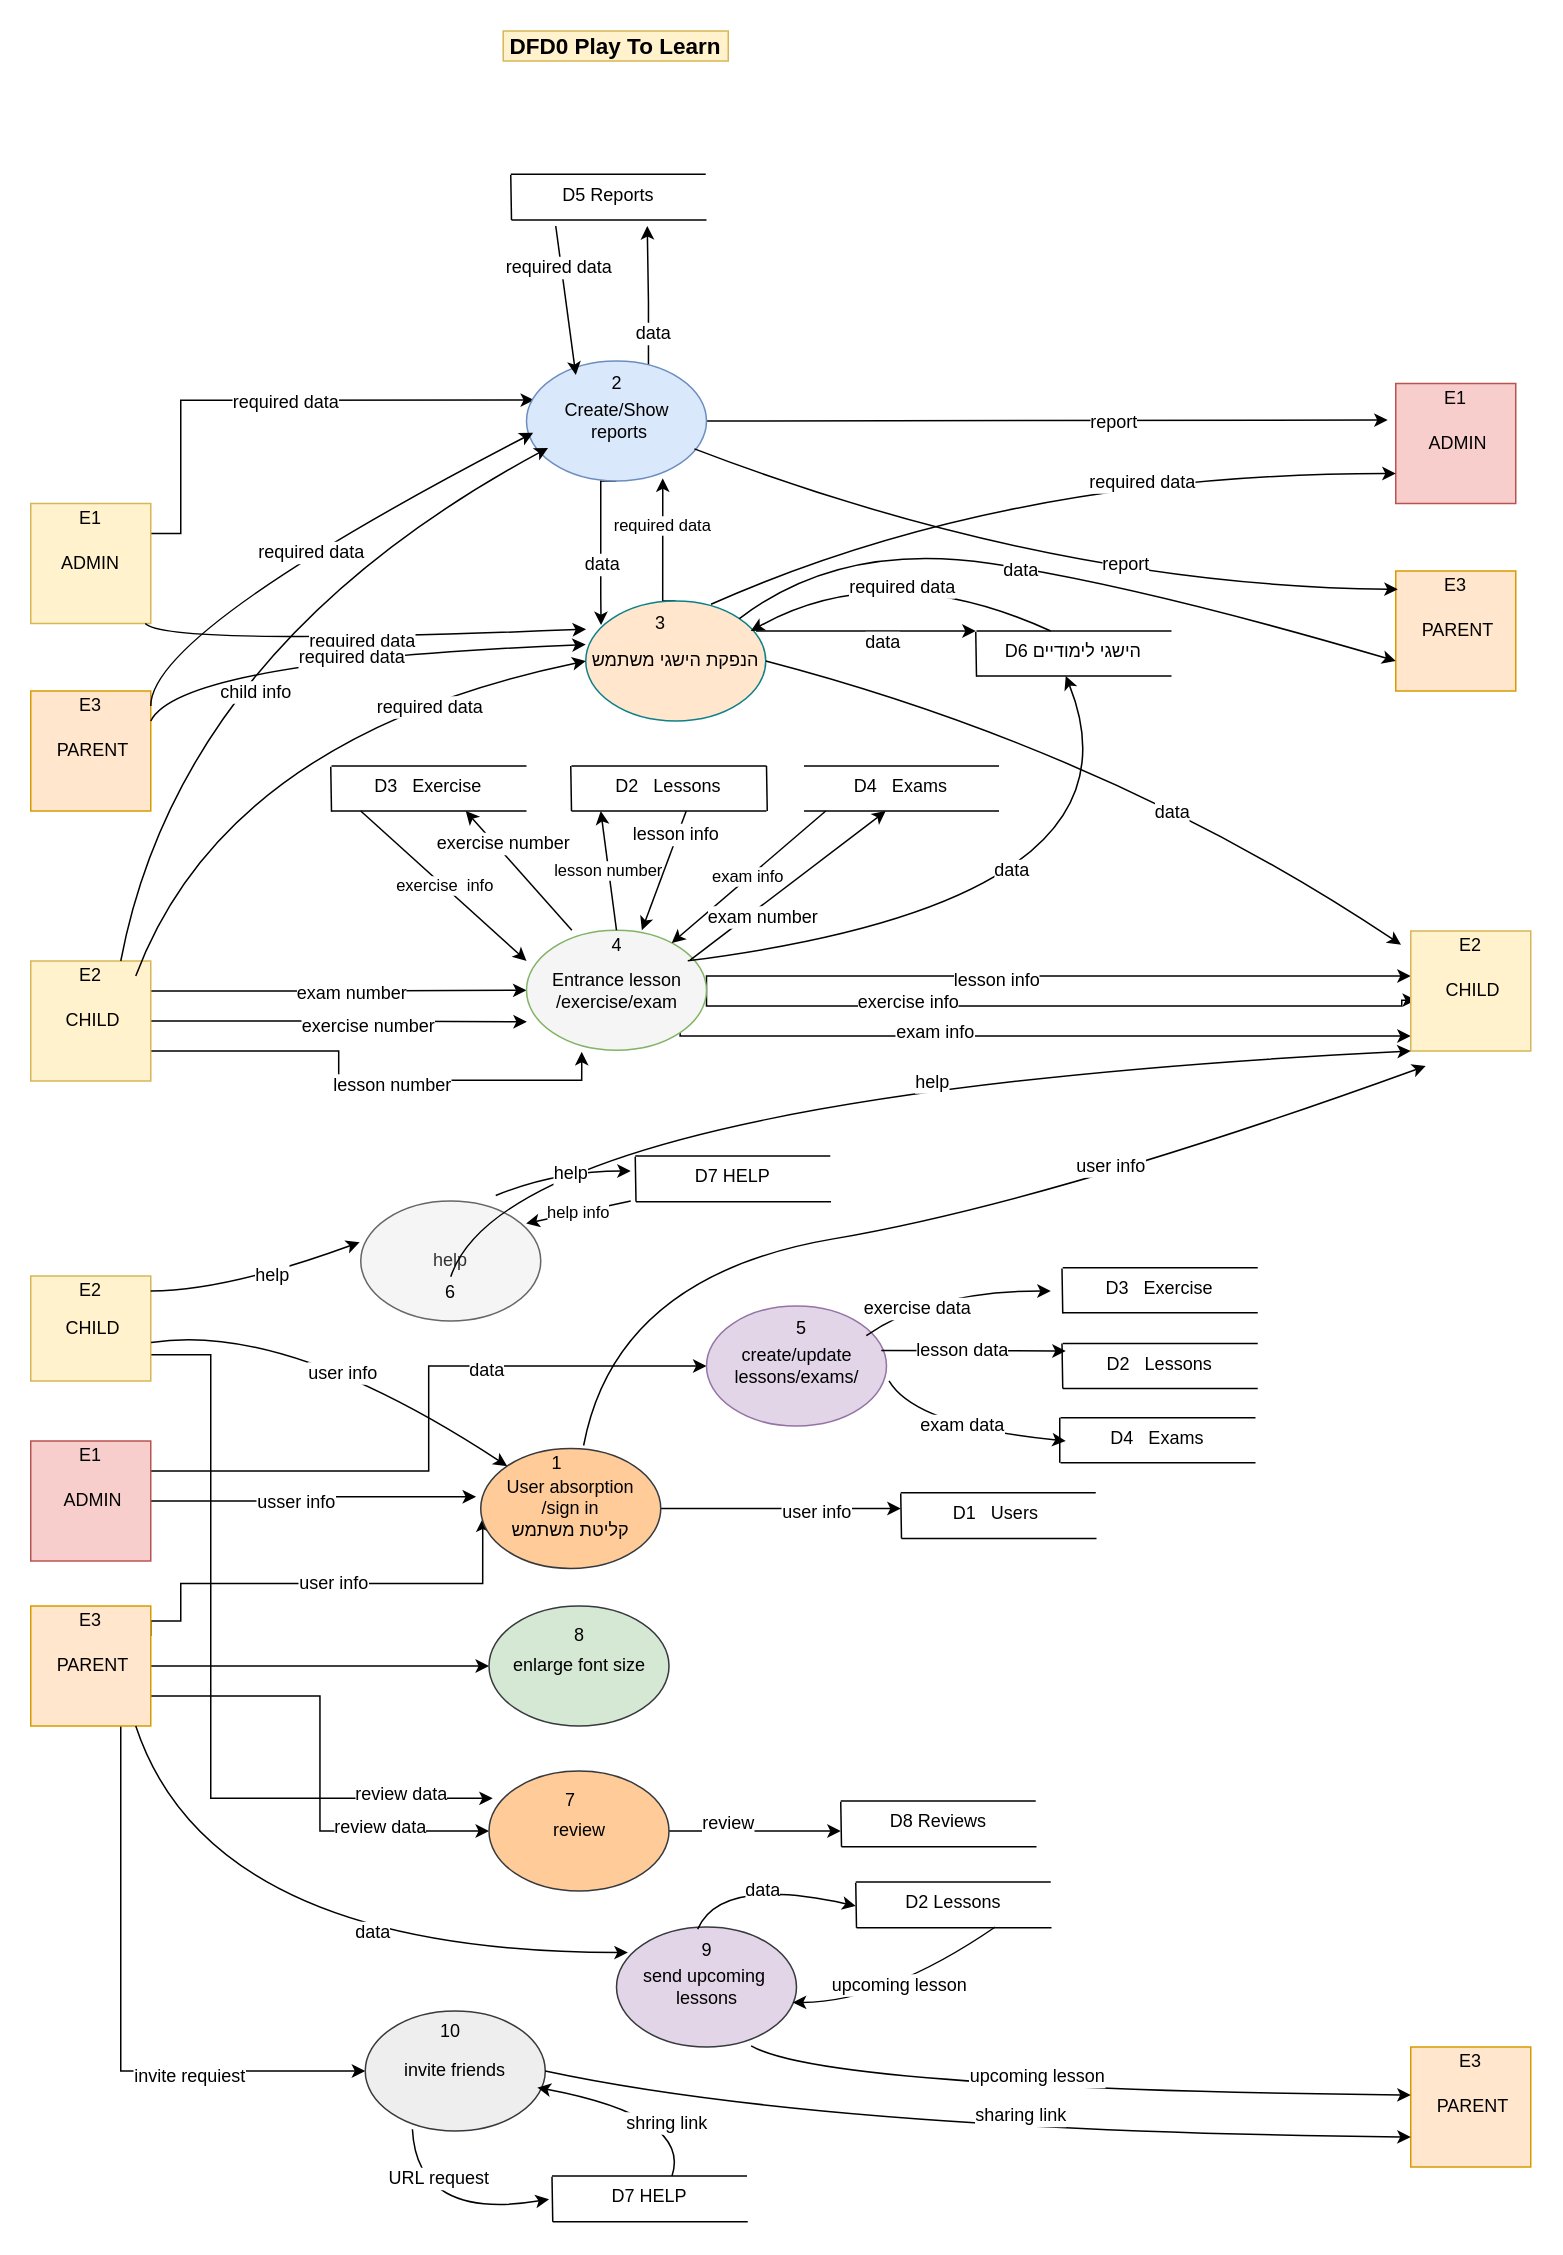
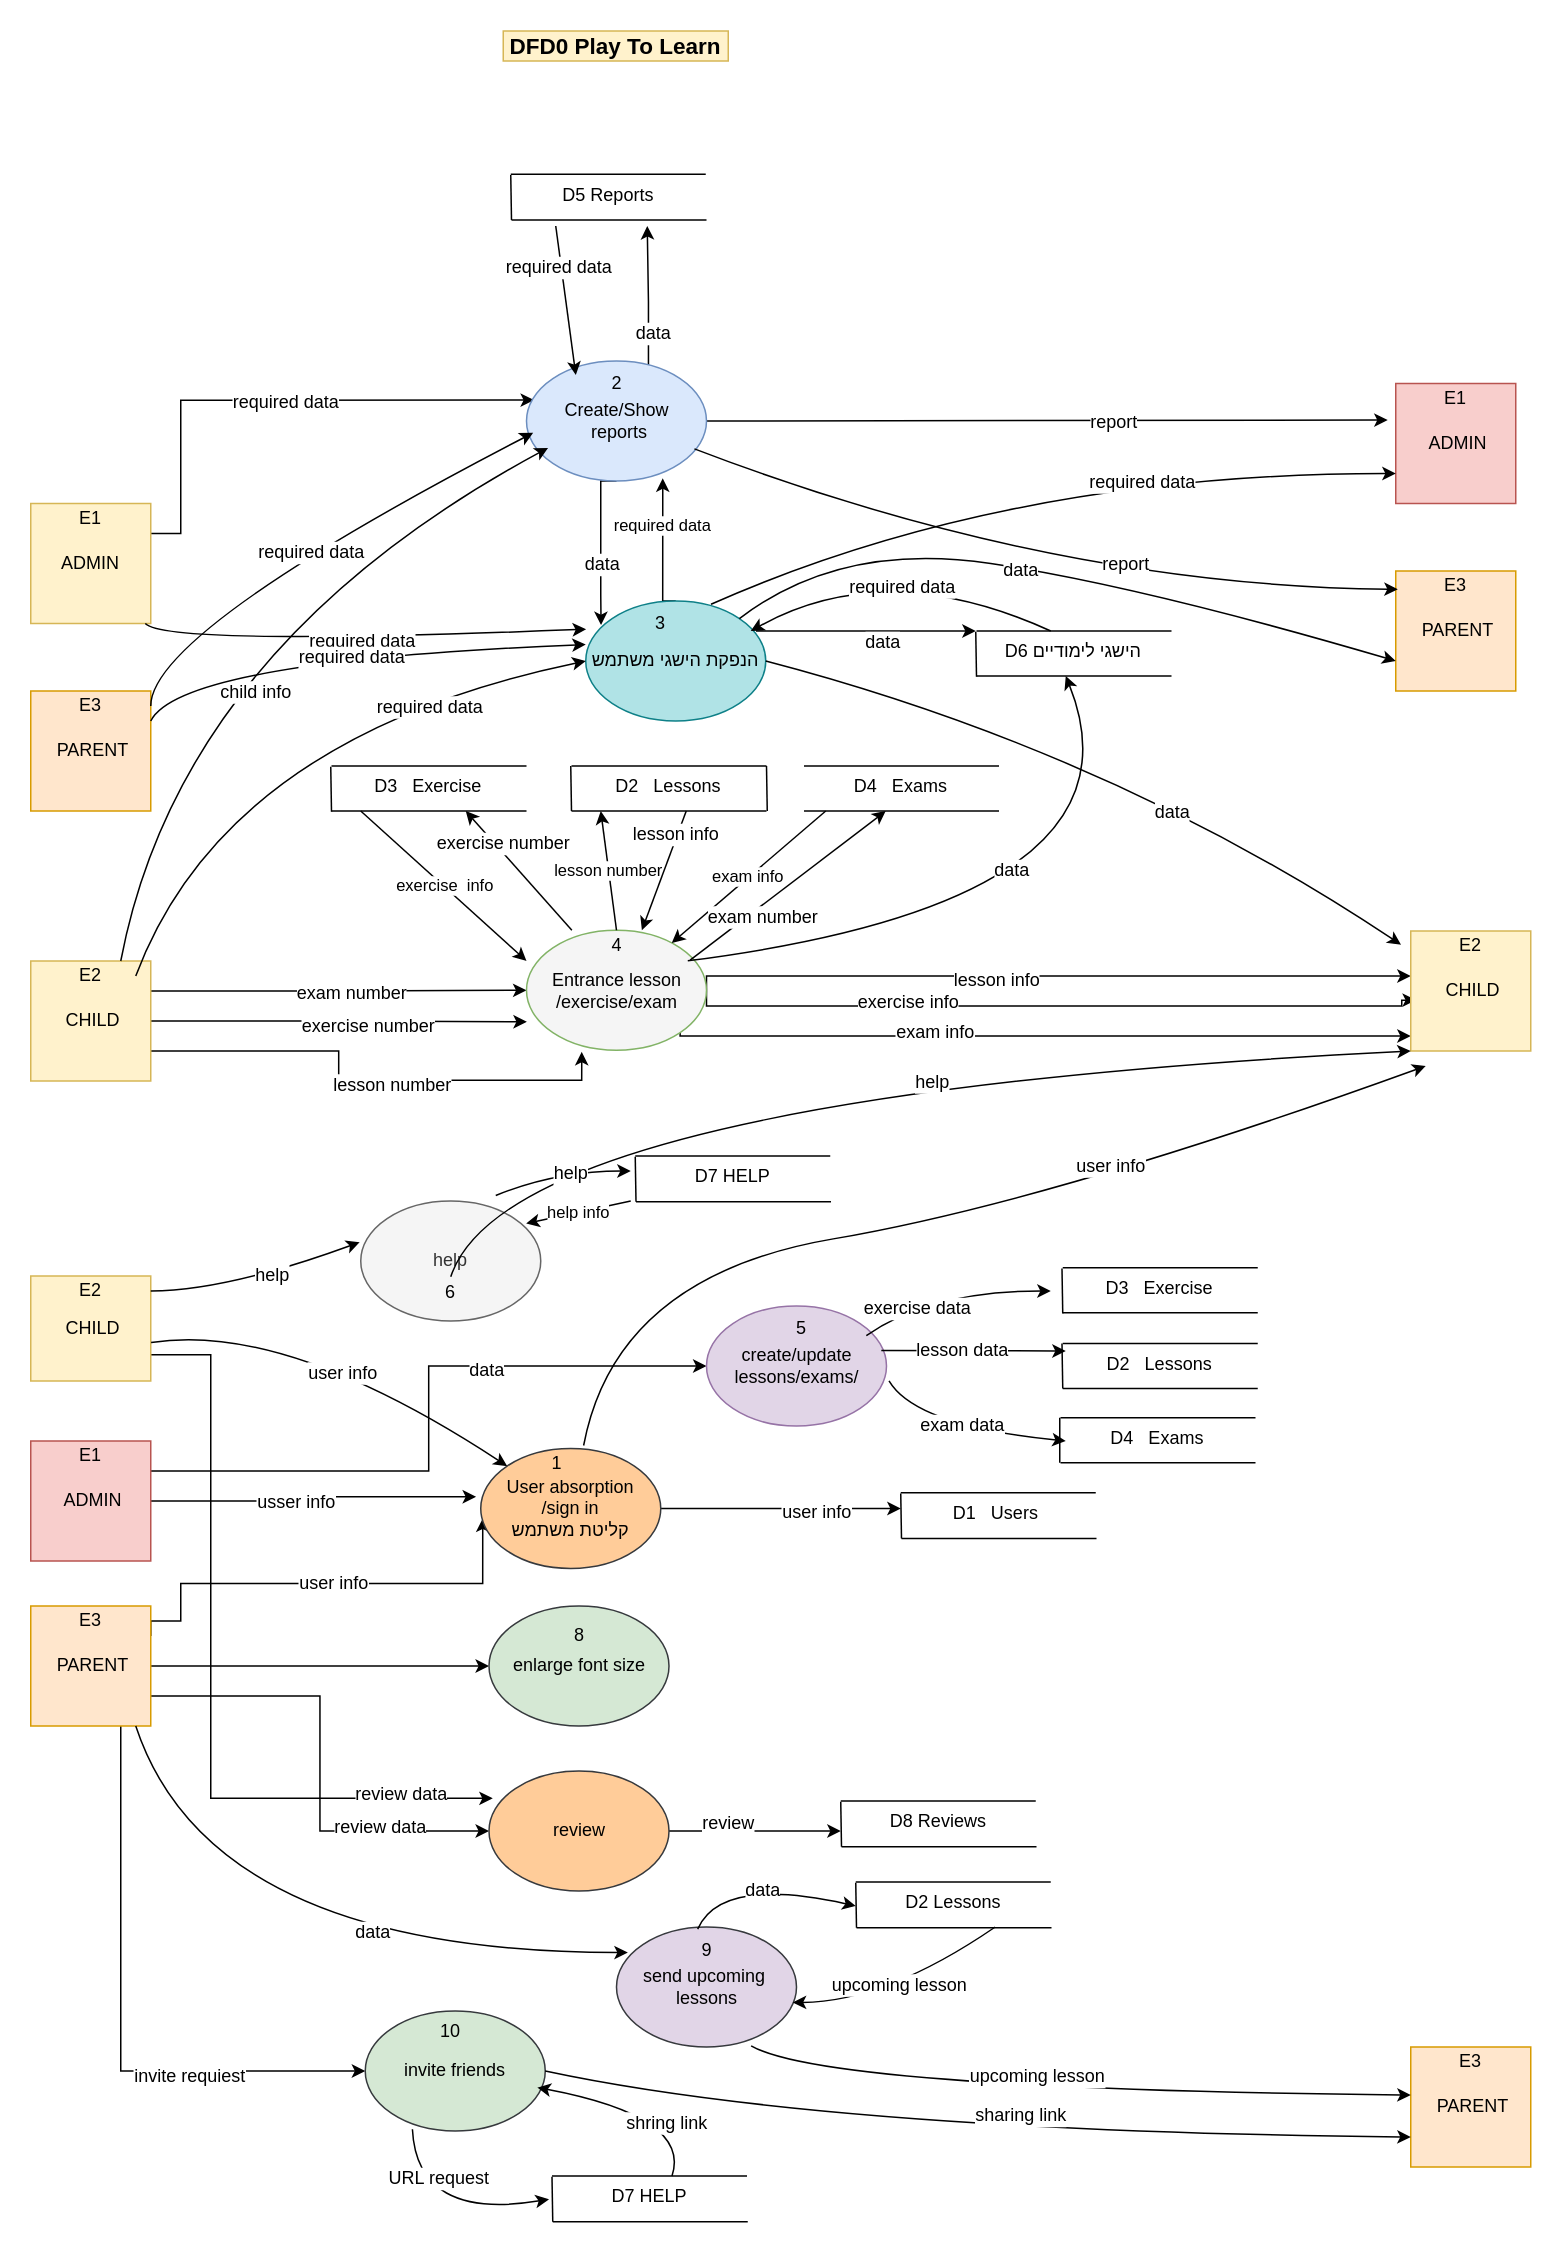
node "הנפקת הישגי משתמש": fillcolor #ffe6cc -> #b0e3e6
node "7": removed
node "invite friends": fillcolor #eeeeee -> #d5e8d4
